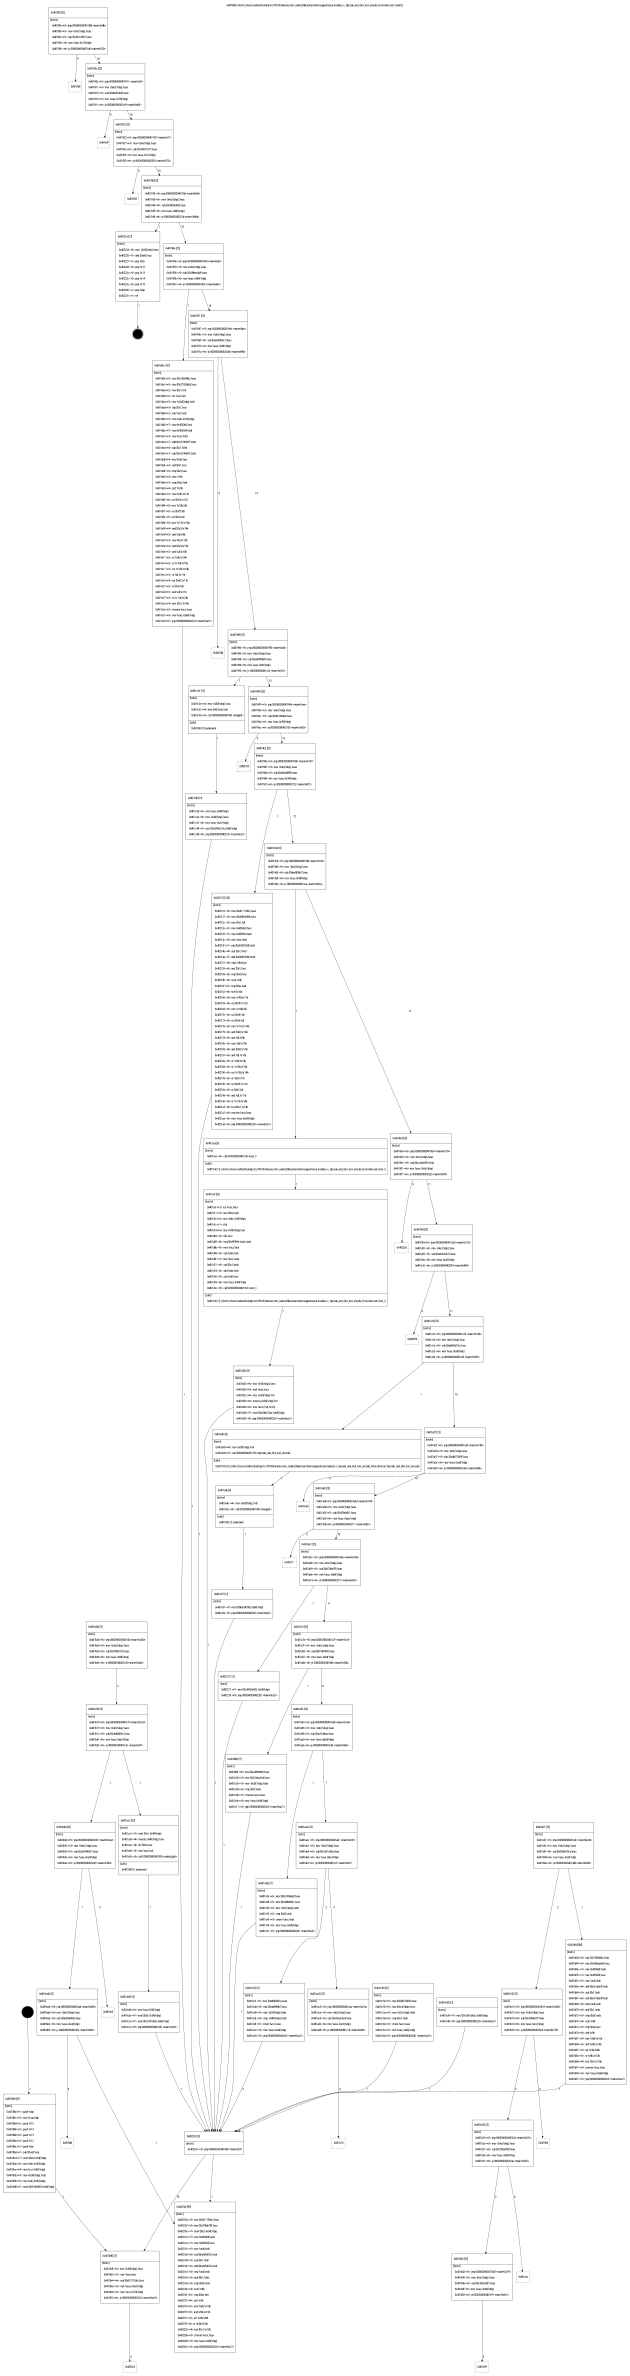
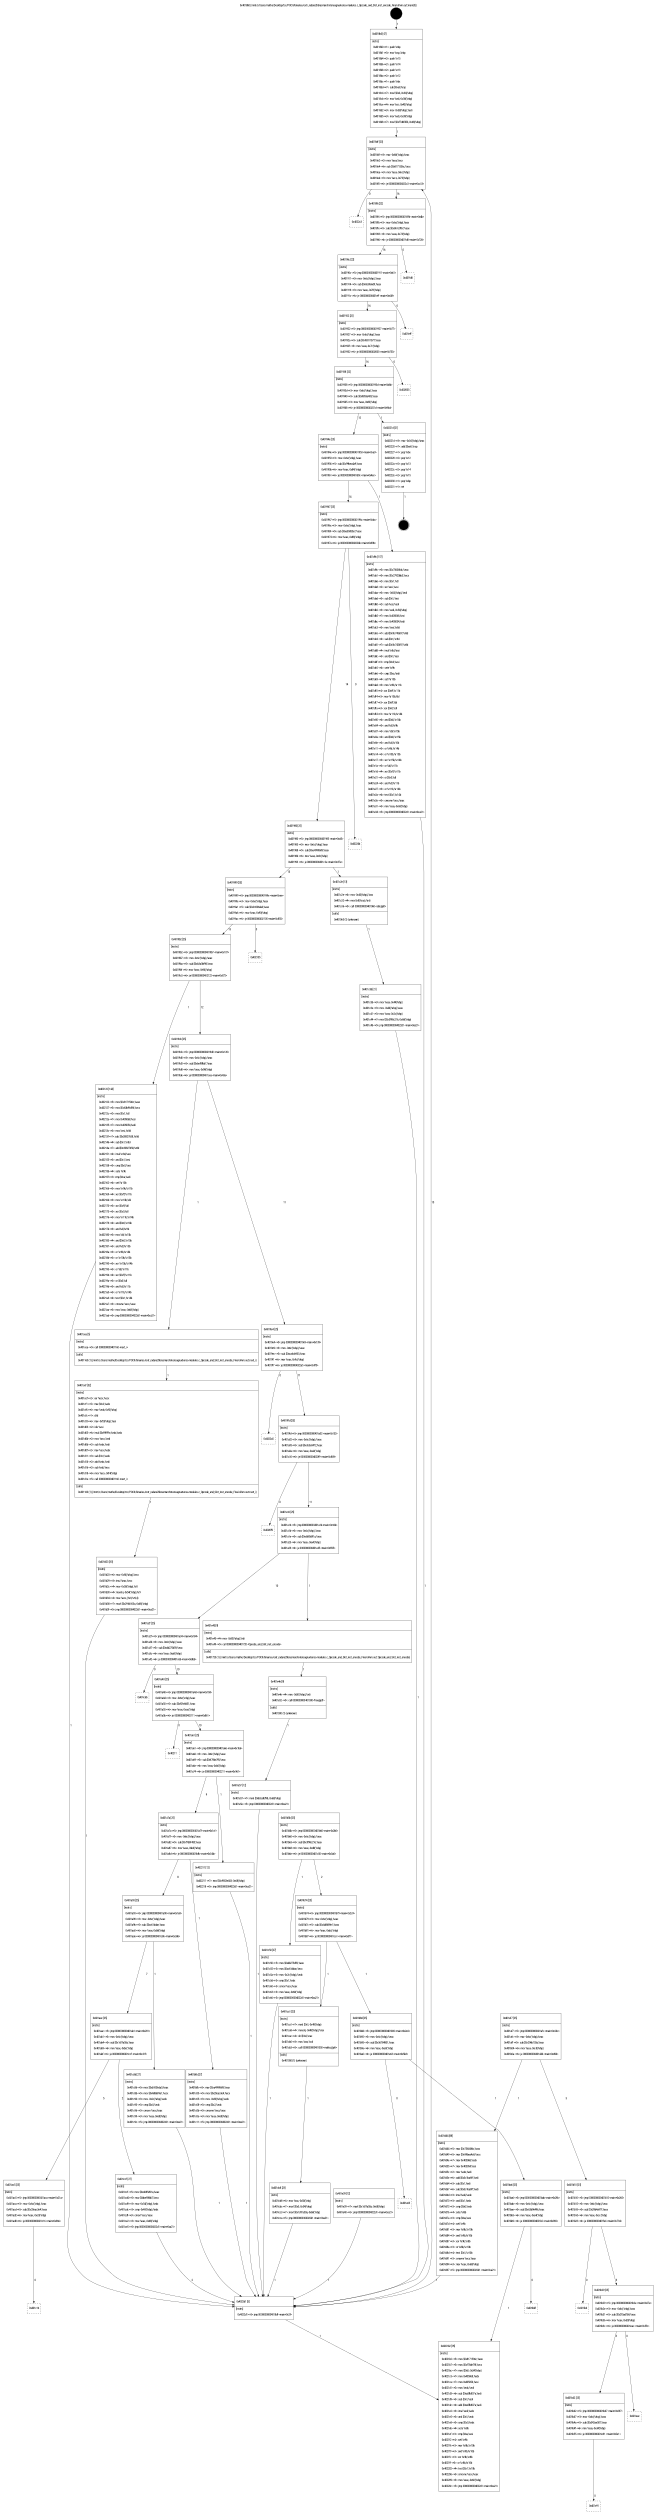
edge "0x4018df [23]" -> "0x4018f6 [22]": added, label "16"
edge "0x401b5b [25]" -> "0x401c50 [27]": added, label "1"
